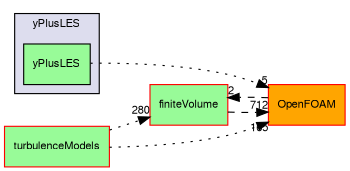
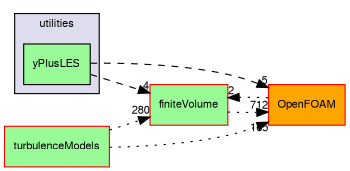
cluster "yPlusLES": label "yPlusLES" -> "utilities"
edge "yPlusLES" -> "OpenFOAM": style dotted -> dashed
edge "yPlusLES" -> "finiteVolume": added
edge "OpenFOAM" -> "finiteVolume": style dashed -> dotted
edge "finiteVolume" -> "OpenFOAM": style dashed -> dotted
